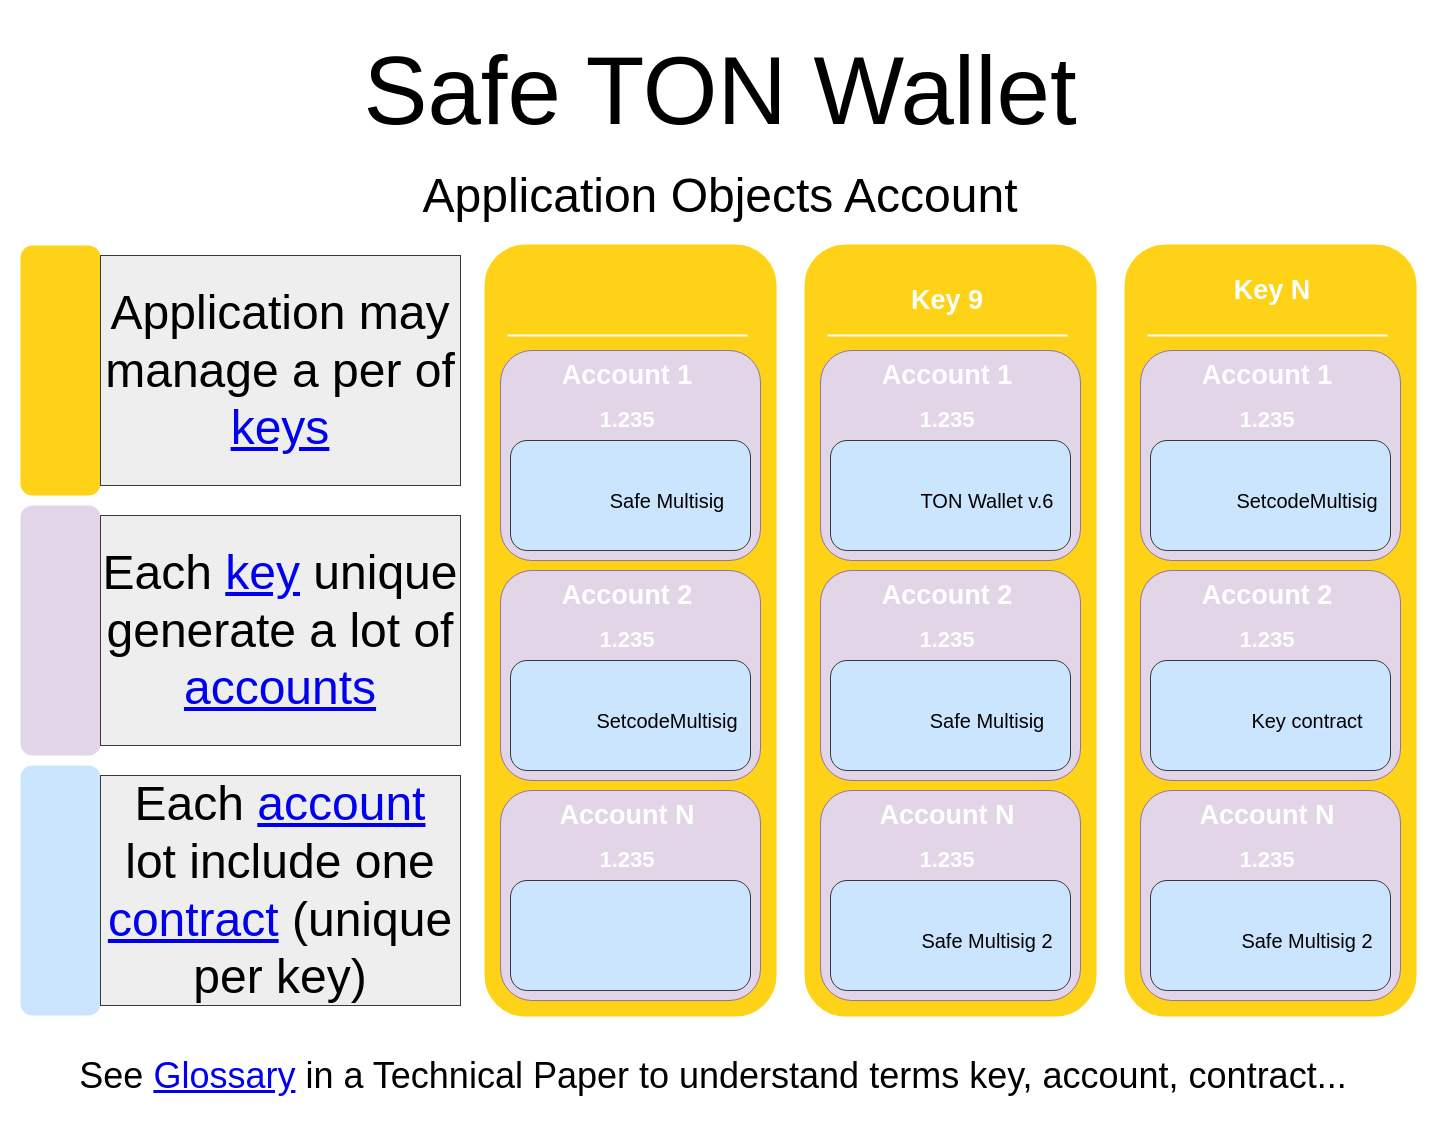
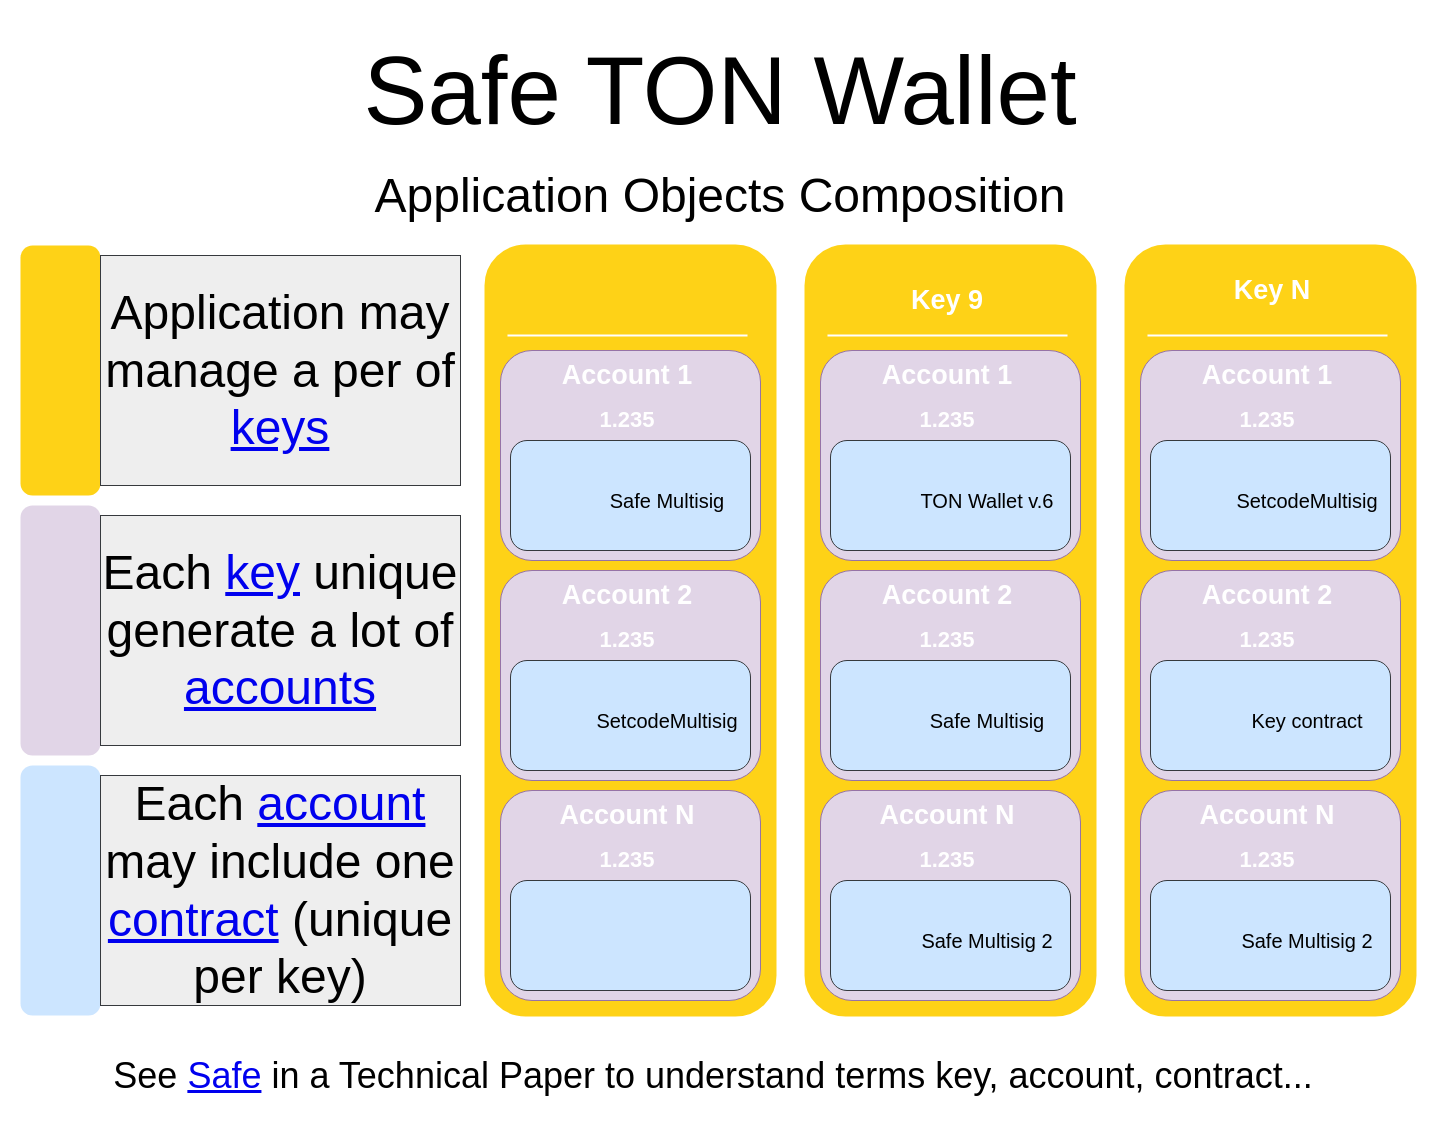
node "Application Objects Account": label "Application Objects Account" -> "Application Objects Composition"
node "Each account lot include one contract (unique per key)": label "Each account lot include one contract (unique per key)" -> "Each account may include one contract (unique per key)"
node "See Glossary in a Technical Paper to understand terms key, account, contract...": label "See Glossary in a Technical Paper to understand terms key, account, contract..." -> "See Safe in a Technical Paper to understand terms key, account, contract..."
